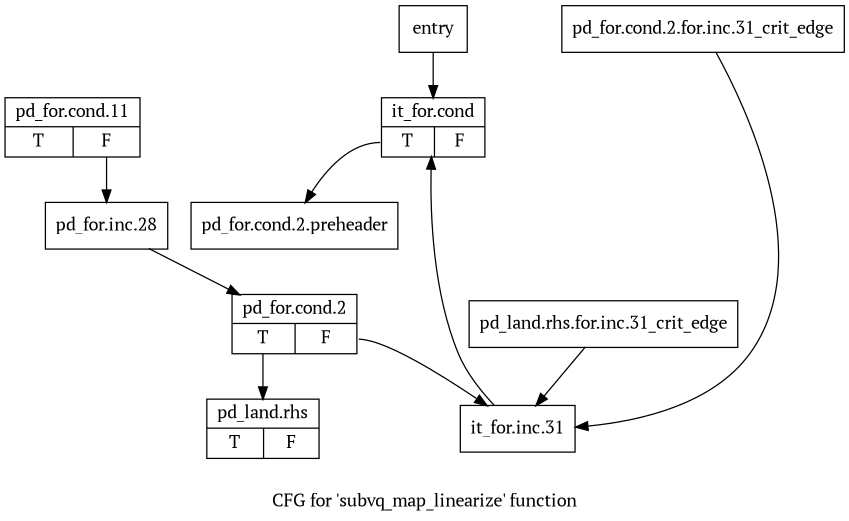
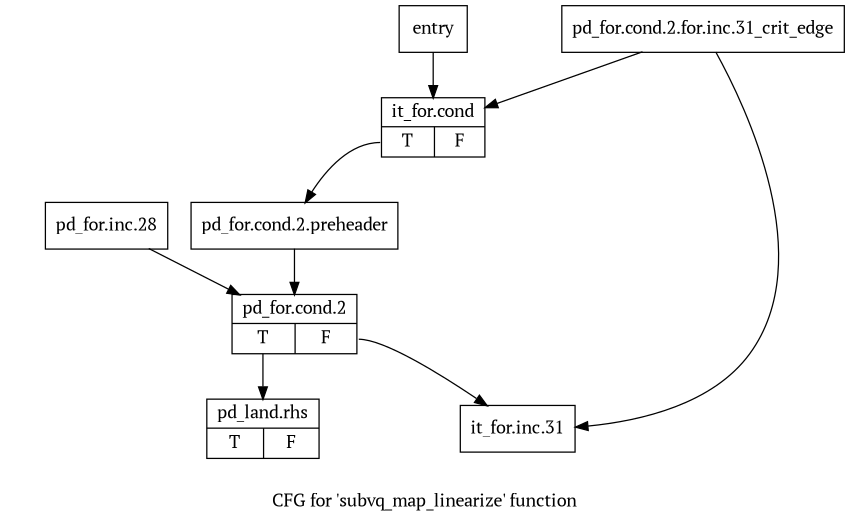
node "pd_for.cond.11": removed
edge "pd_for.cond.2.preheader" -> "pd_for.cond.2": added
edge "it_for.inc.31" -> "it_for.cond": now "pd_for.cond.2.for.inc.31_crit_edge" -> "it_for.cond"
node "pd_land.rhs.for.inc.31_crit_edge": removed
